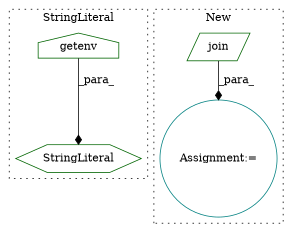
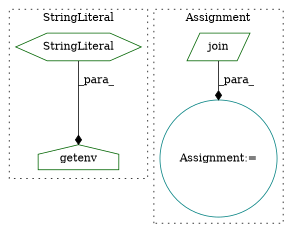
cluster "New": label "New" -> "Assignment"
edge "getenv" -> "StringLiteral": reversed
